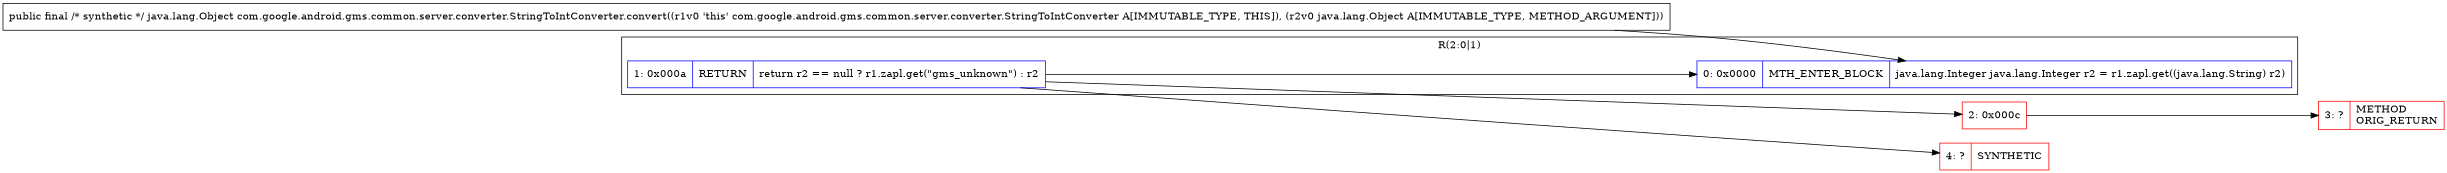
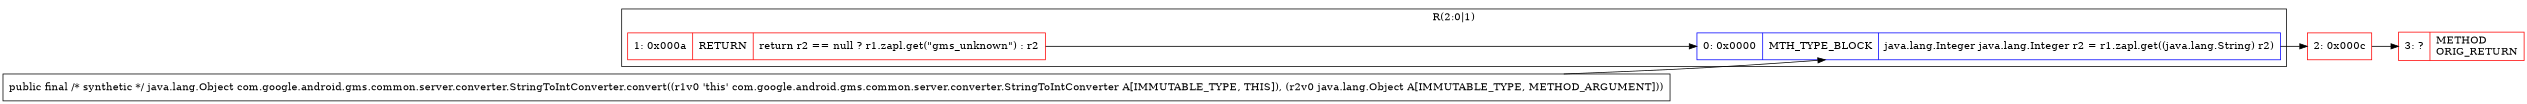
node "1: 0x000a": color blue -> red
node "0: 0x0000": text "MTH_ENTER_BLOCK" -> "MTH_TYPE_BLOCK"
edge "1: 0x000a" -> "2: 0x000c": now "0: 0x0000" -> "2: 0x000c"
node "4: ?": removed
